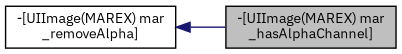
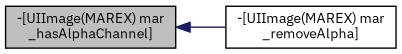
edge "-[UIImage(MAREX) mar _hasAlphaChannel]" -> "-[UIImage(MAREX) mar _removeAlpha]": reversed
